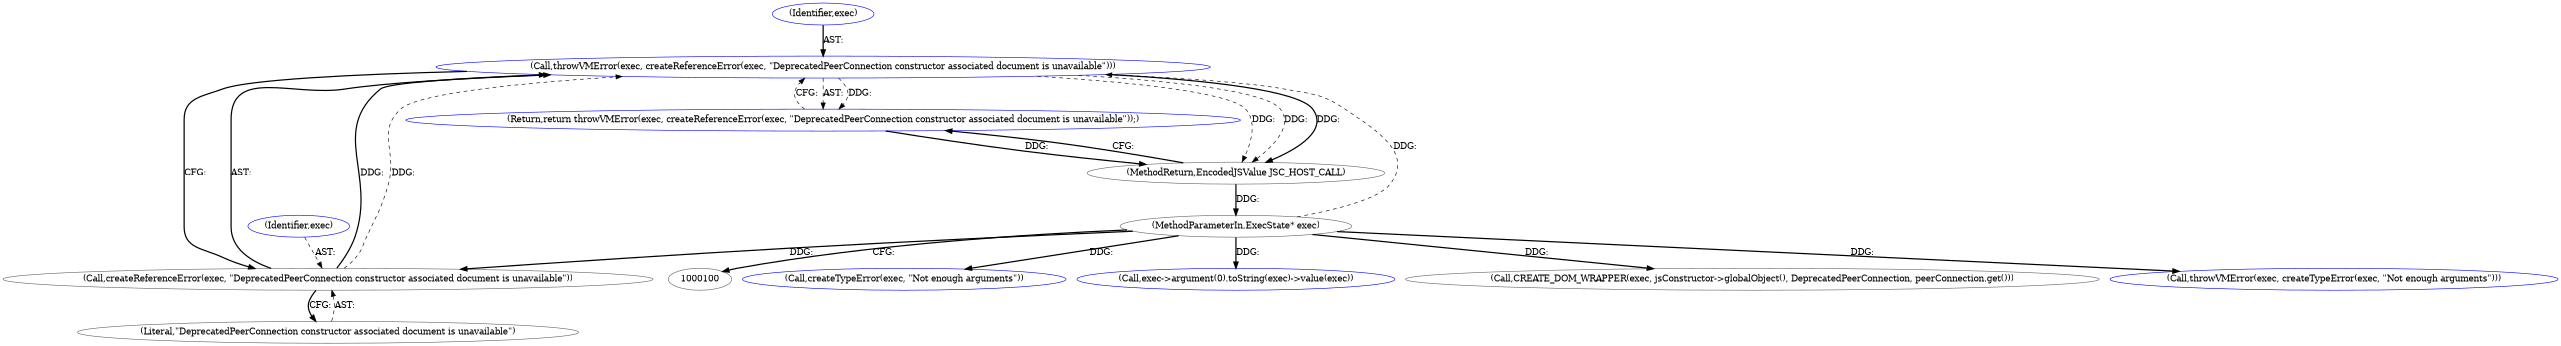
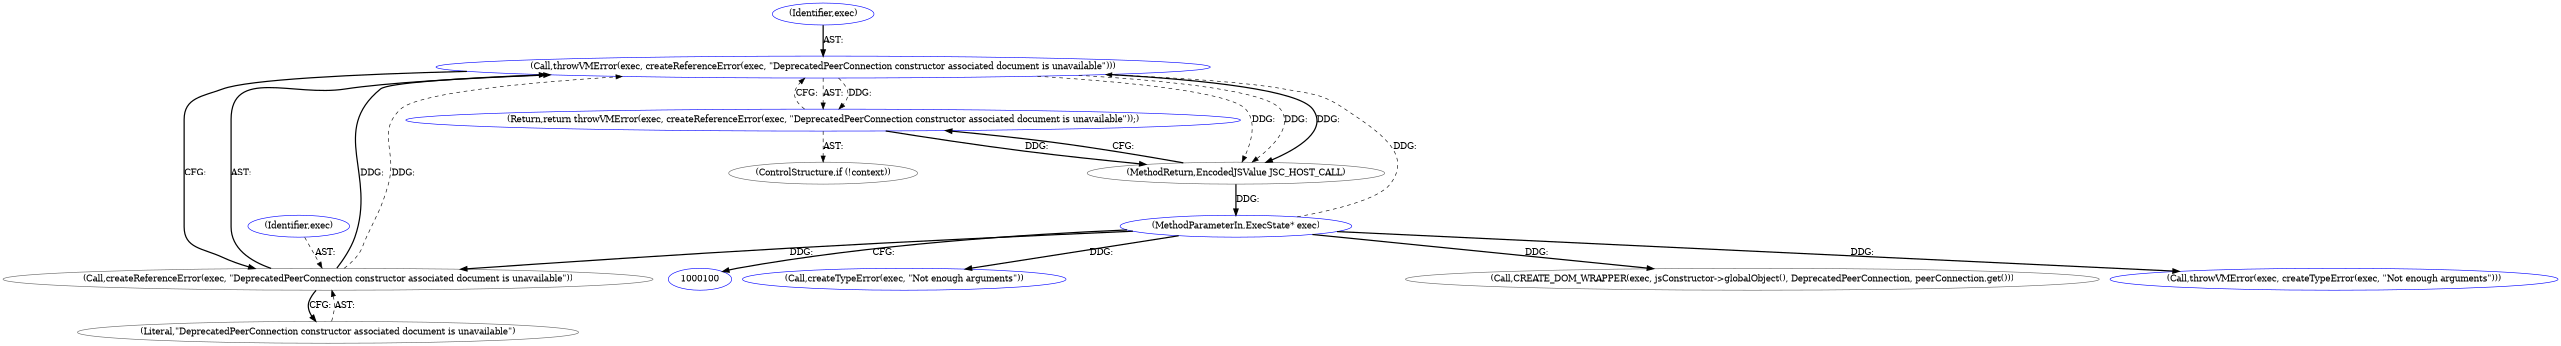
node "(ControlStructure,if (!context))": added
node "(MethodParameterIn,ExecState* exec)": color gray40 -> blue
node "1000100": color gray40 -> blue
node "(Call,exec->argument(0).toString(exec)->value(exec))": removed
